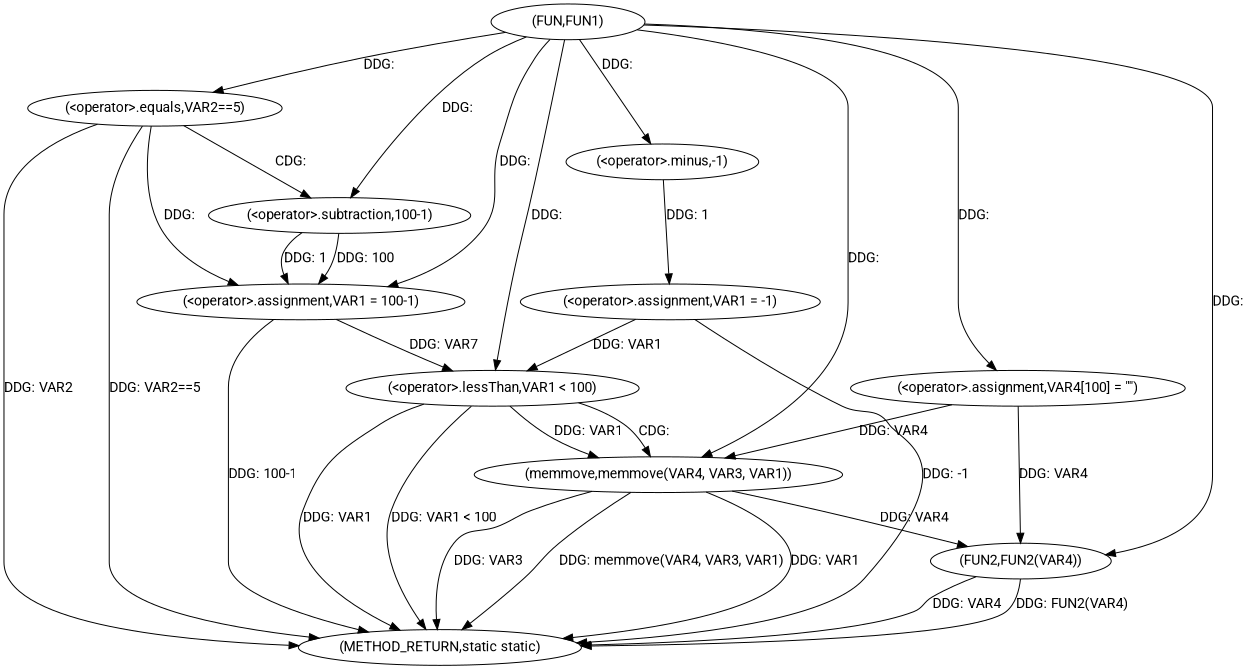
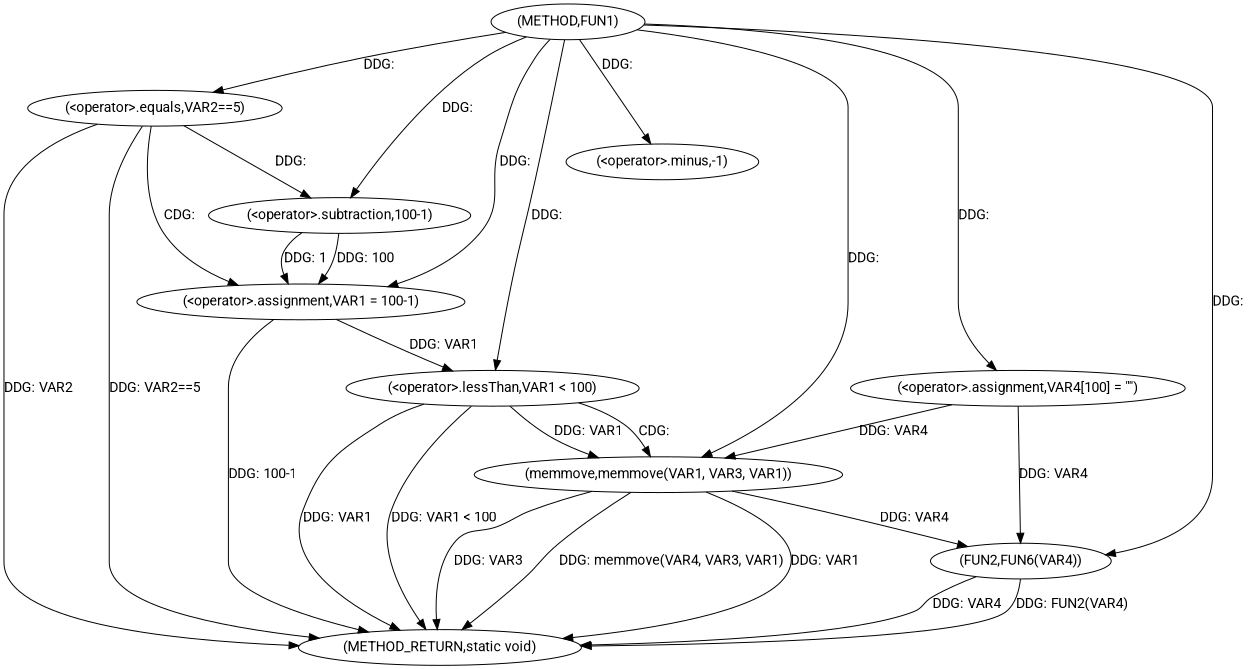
node "(FUN,FUN1)": label "(FUN,FUN1)" -> "(METHOD,FUN1)"
edge "(<operator>.equals,VAR2==5)" -> "(<operator>.subtraction,100-1)": label "CDG: " -> "DDG: "
edge "(<operator>.equals,VAR2==5)" -> "(<operator>.assignment,VAR1 = 100-1)": label "DDG: " -> "CDG: "
node "(<operator>.assignment,VAR1 = -1)": removed
edge "(<operator>.assignment,VAR1 = 100-1)" -> "(<operator>.lessThan,VAR1 < 100)": label "DDG: VAR7" -> "DDG: VAR1"
node "(memmove,memmove(VAR4, VAR3, VAR1))": label "(memmove,memmove(VAR4, VAR3, VAR1))" -> "(memmove,memmove(VAR1, VAR3, VAR1))"
node "(FUN2,FUN2(VAR4))": label "(FUN2,FUN2(VAR4))" -> "(FUN2,FUN6(VAR4))"
node "(METHOD_RETURN,static static)": label "(METHOD_RETURN,static static)" -> "(METHOD_RETURN,static void)"
